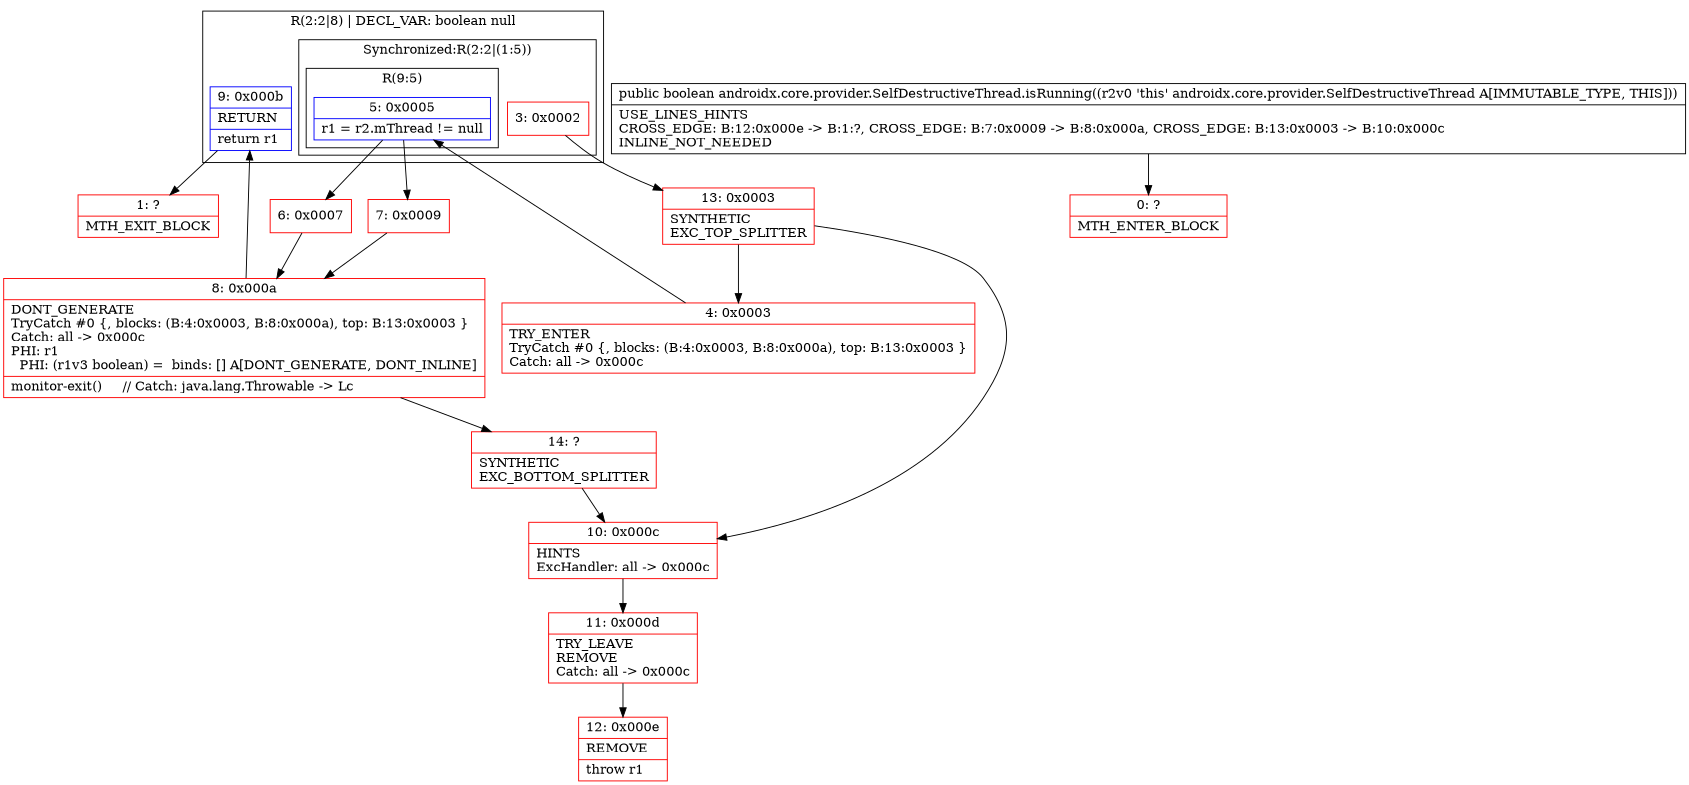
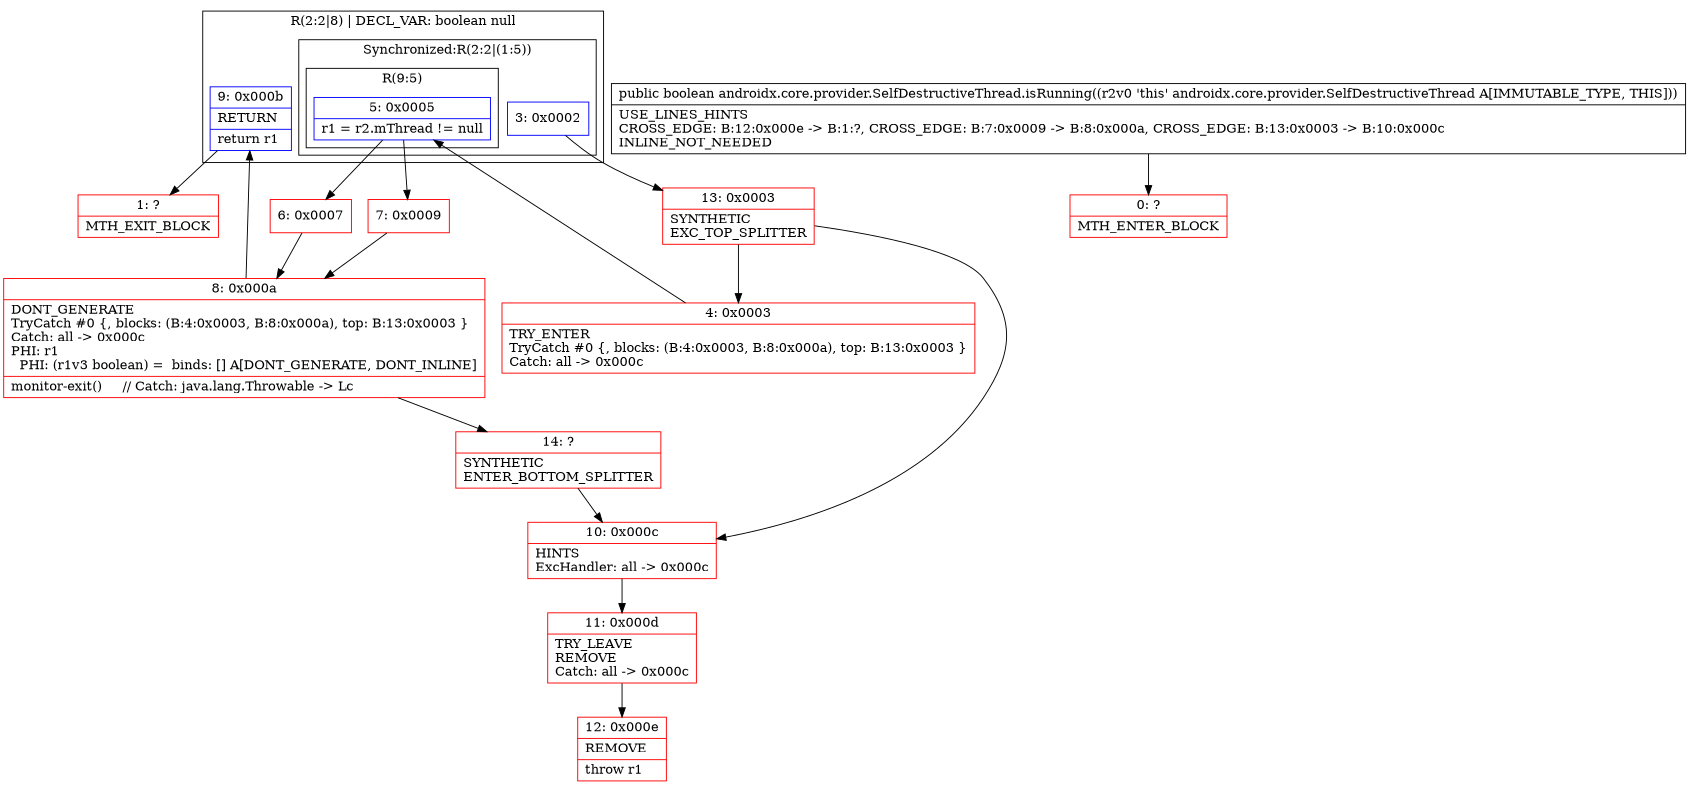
node "3: 0x0002": color red -> blue
node "14: ?": text "EXC_BOTTOM_SPLITTER" -> "ENTER_BOTTOM_SPLITTER"
